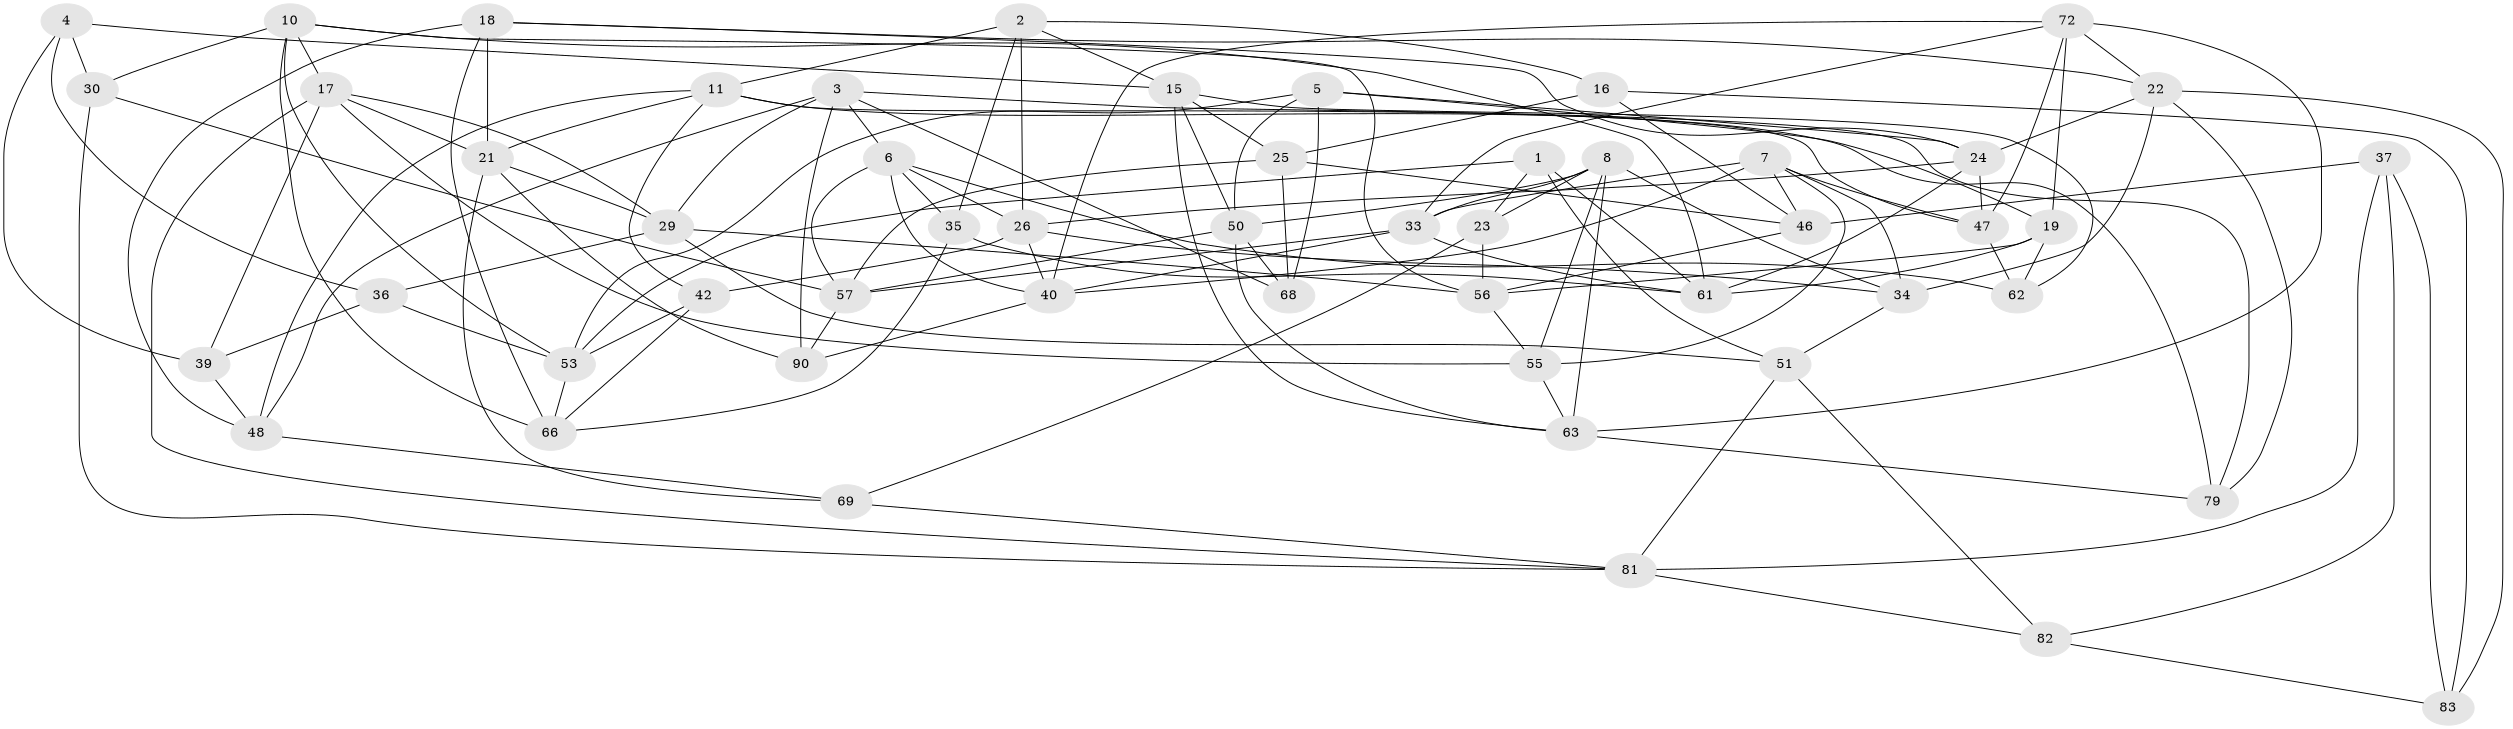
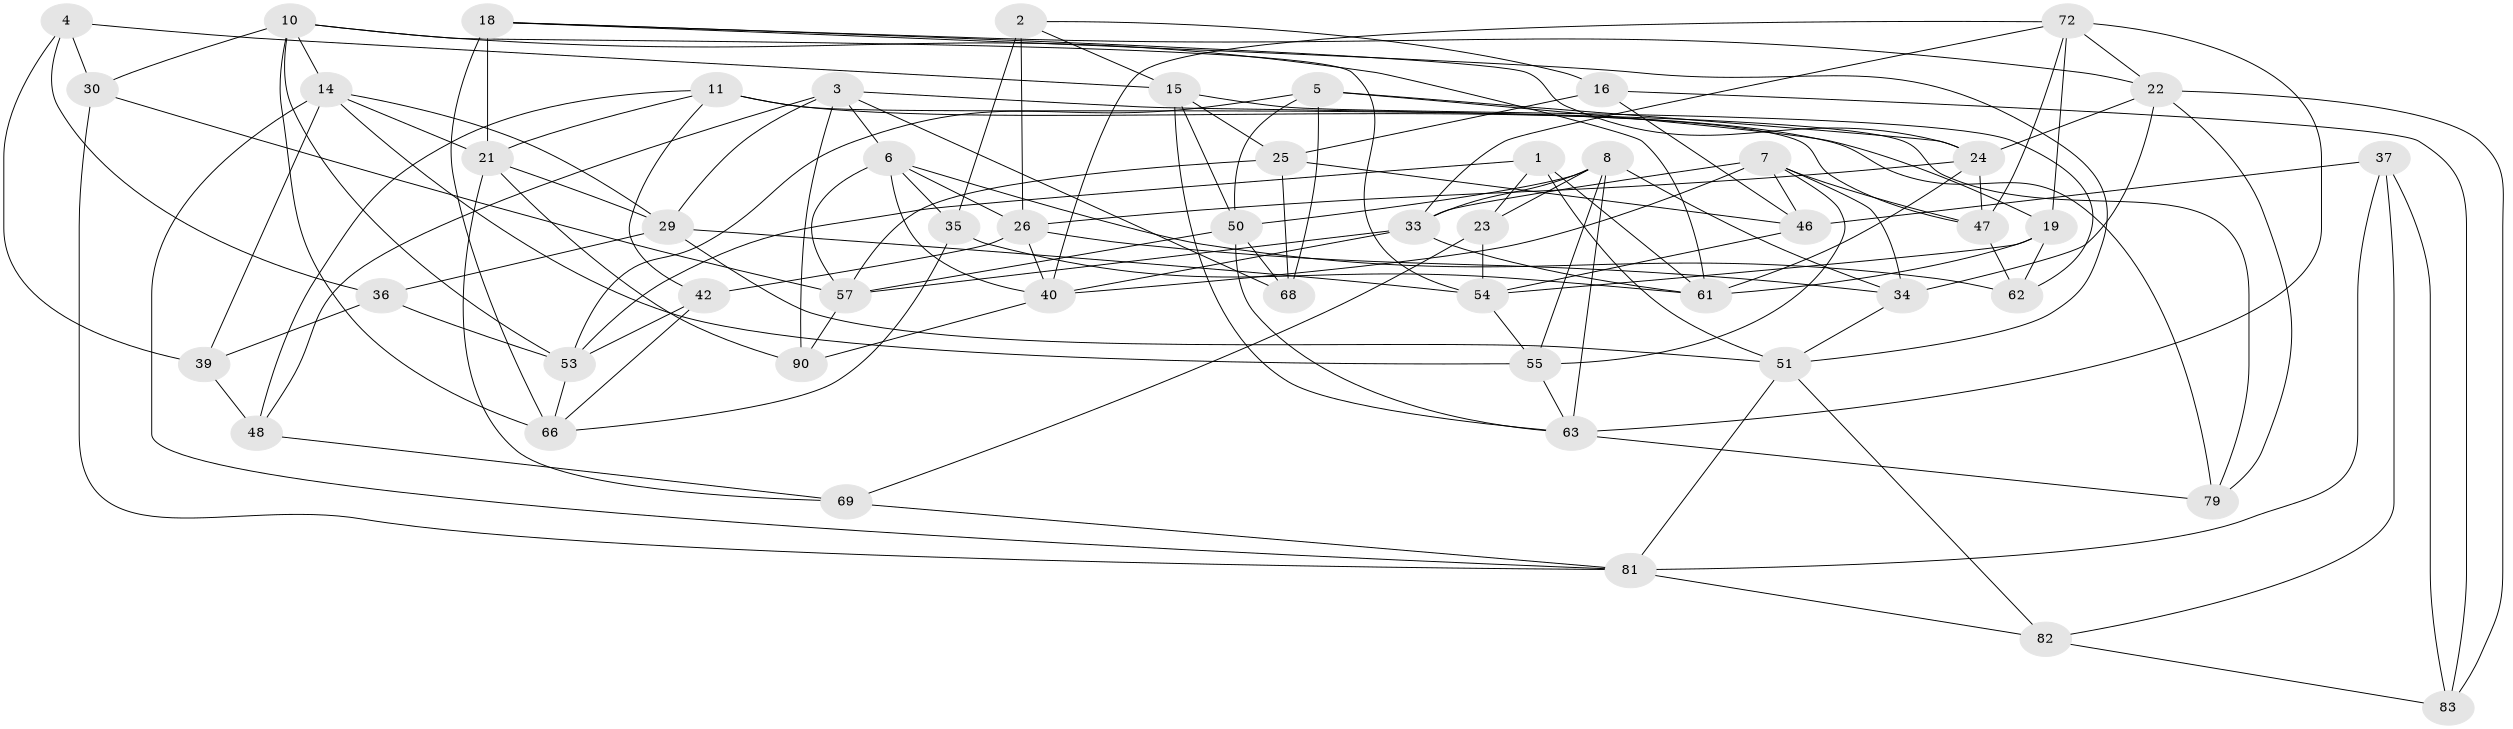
edge "2" -- "11": removed
node "17": label "17" -> "14"
edge "18" -- "48": now "18" -- "51"
node "56": label "56" -> "54"
